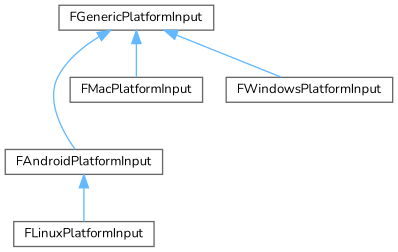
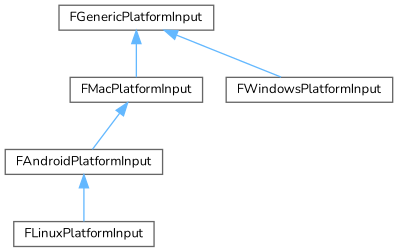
edge "FAndroidPlatformInput" -> "FGenericPlatformInput": now "FAndroidPlatformInput" -> "FMacPlatformInput"
